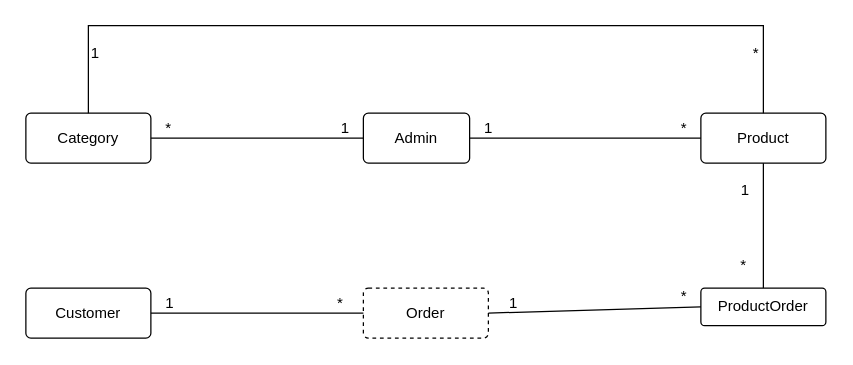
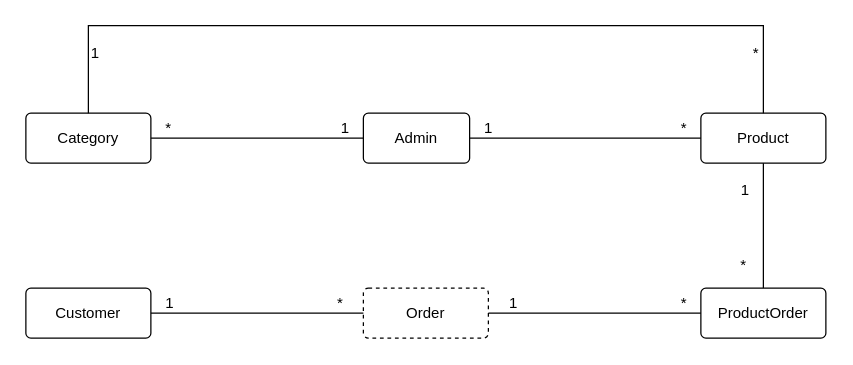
node "ProductOrder": size 125x38 -> 125x50
